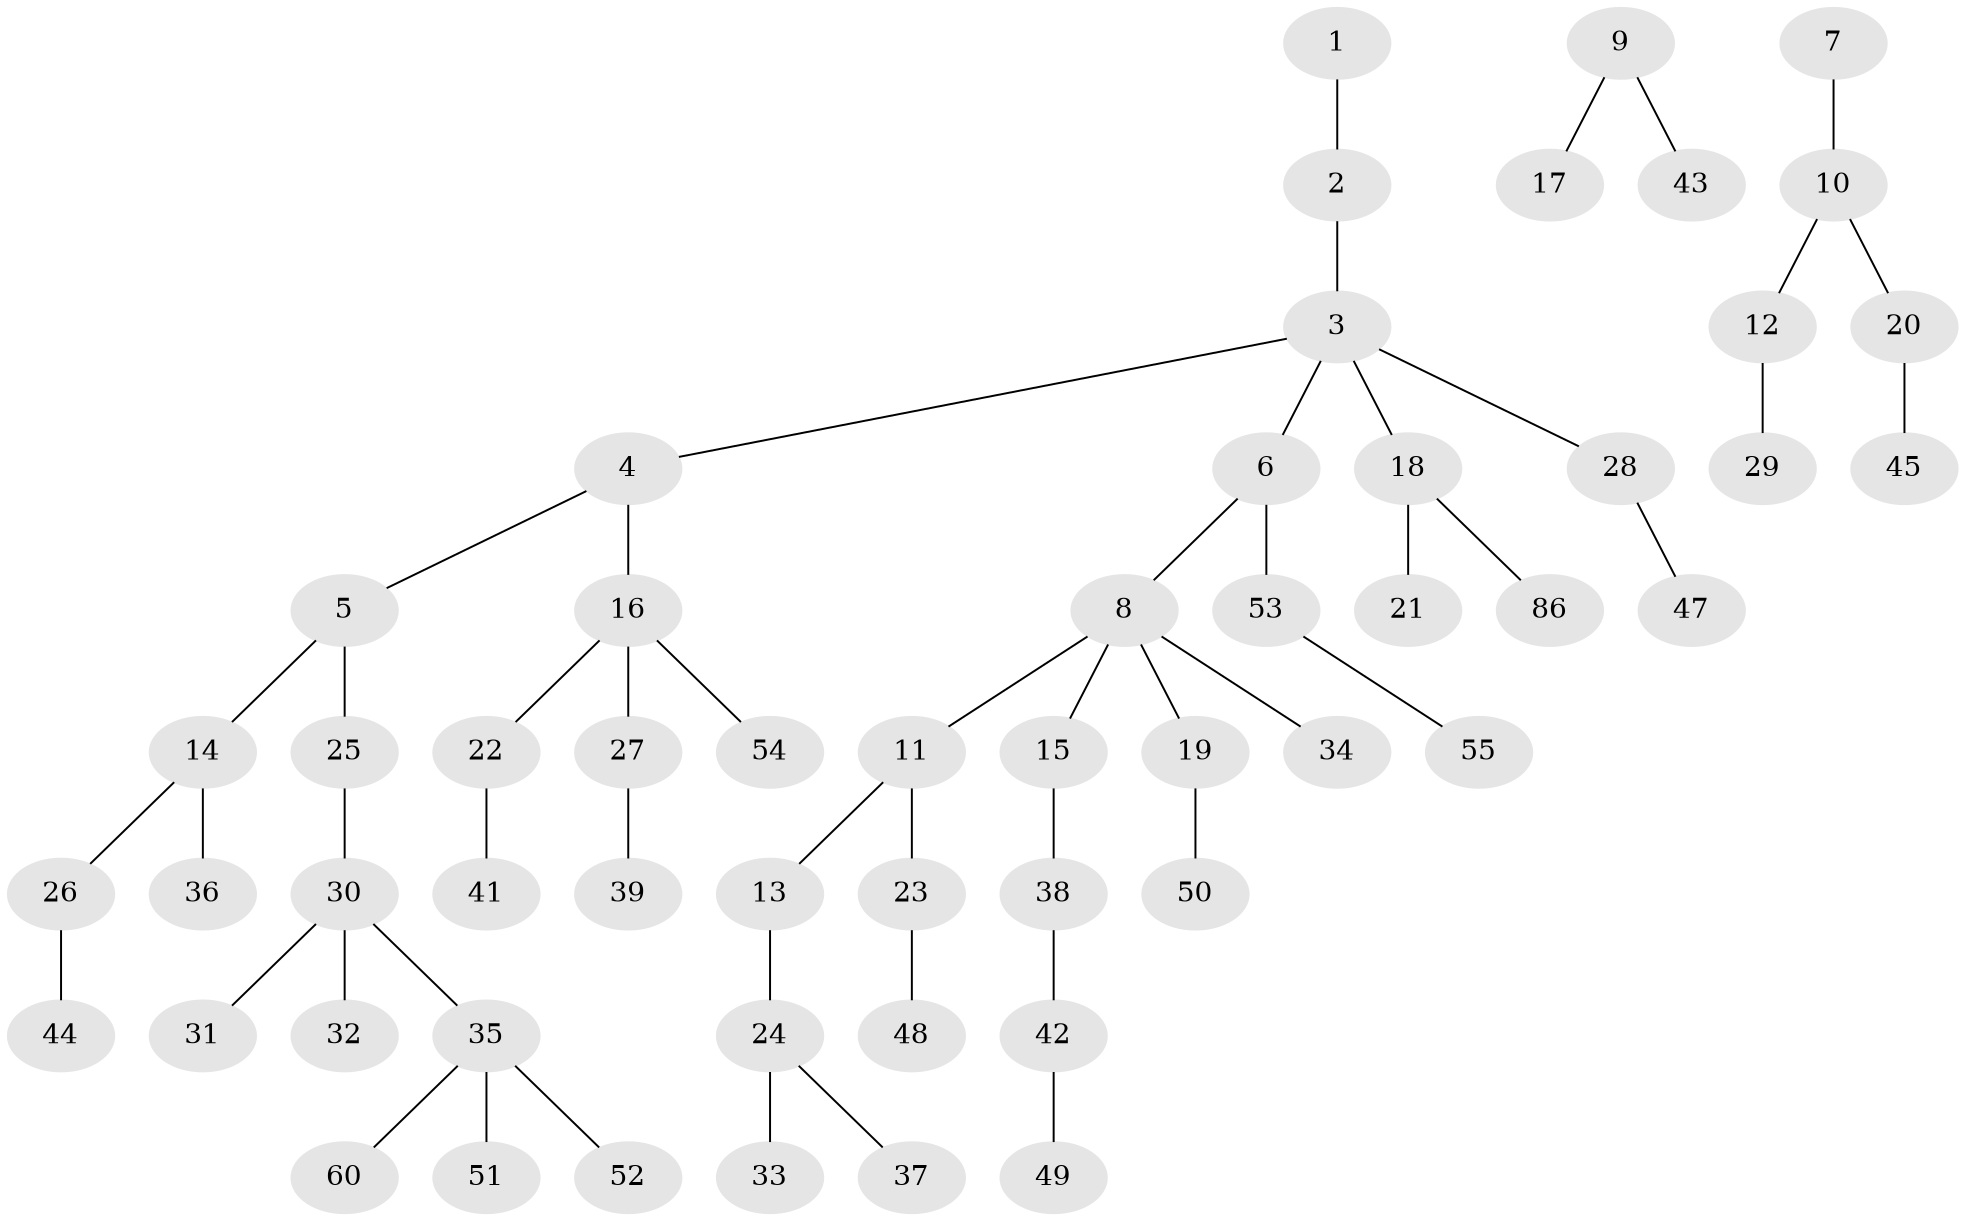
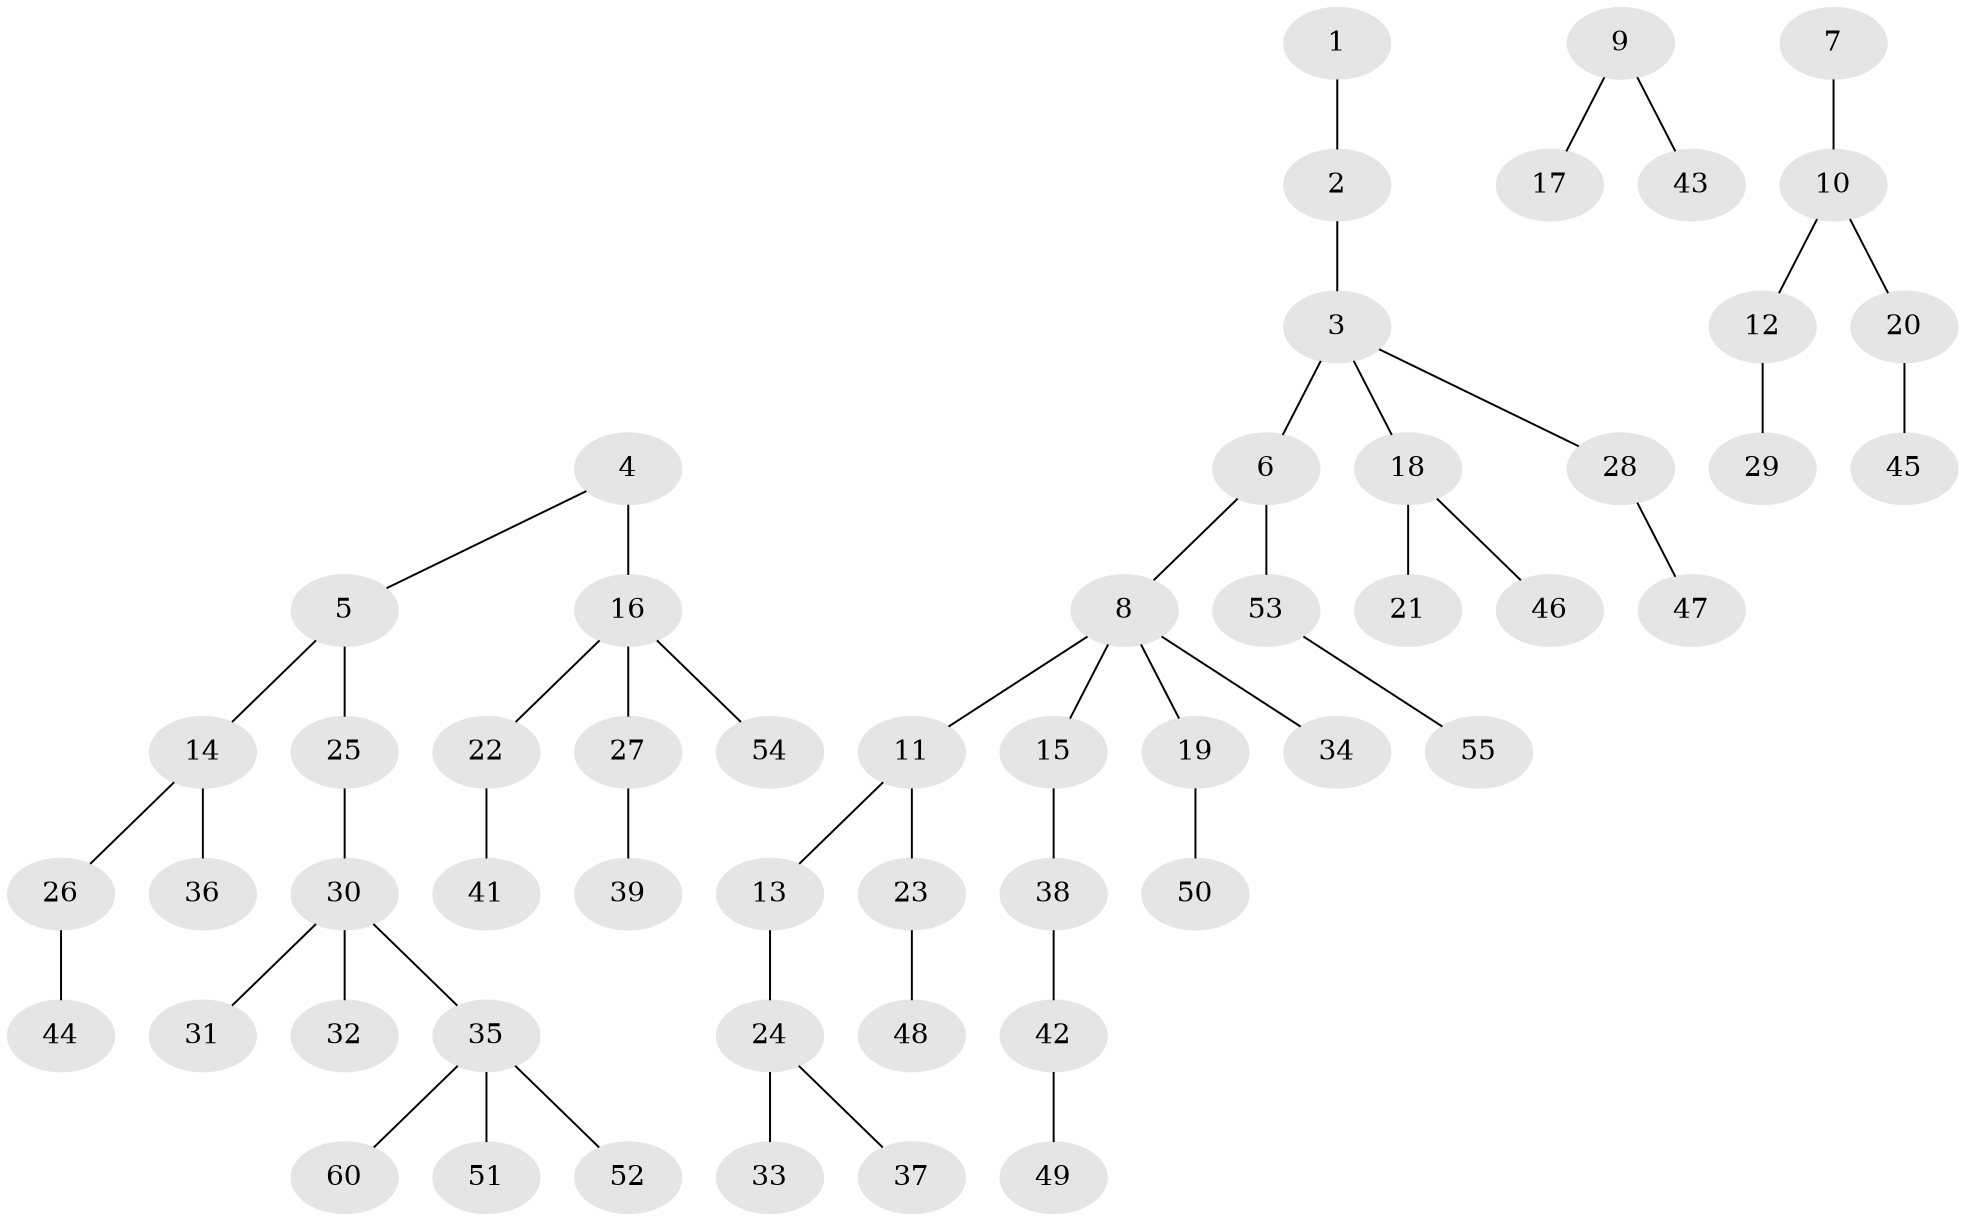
edge "3" -- "4": removed
node "86": label "86" -> "46"
